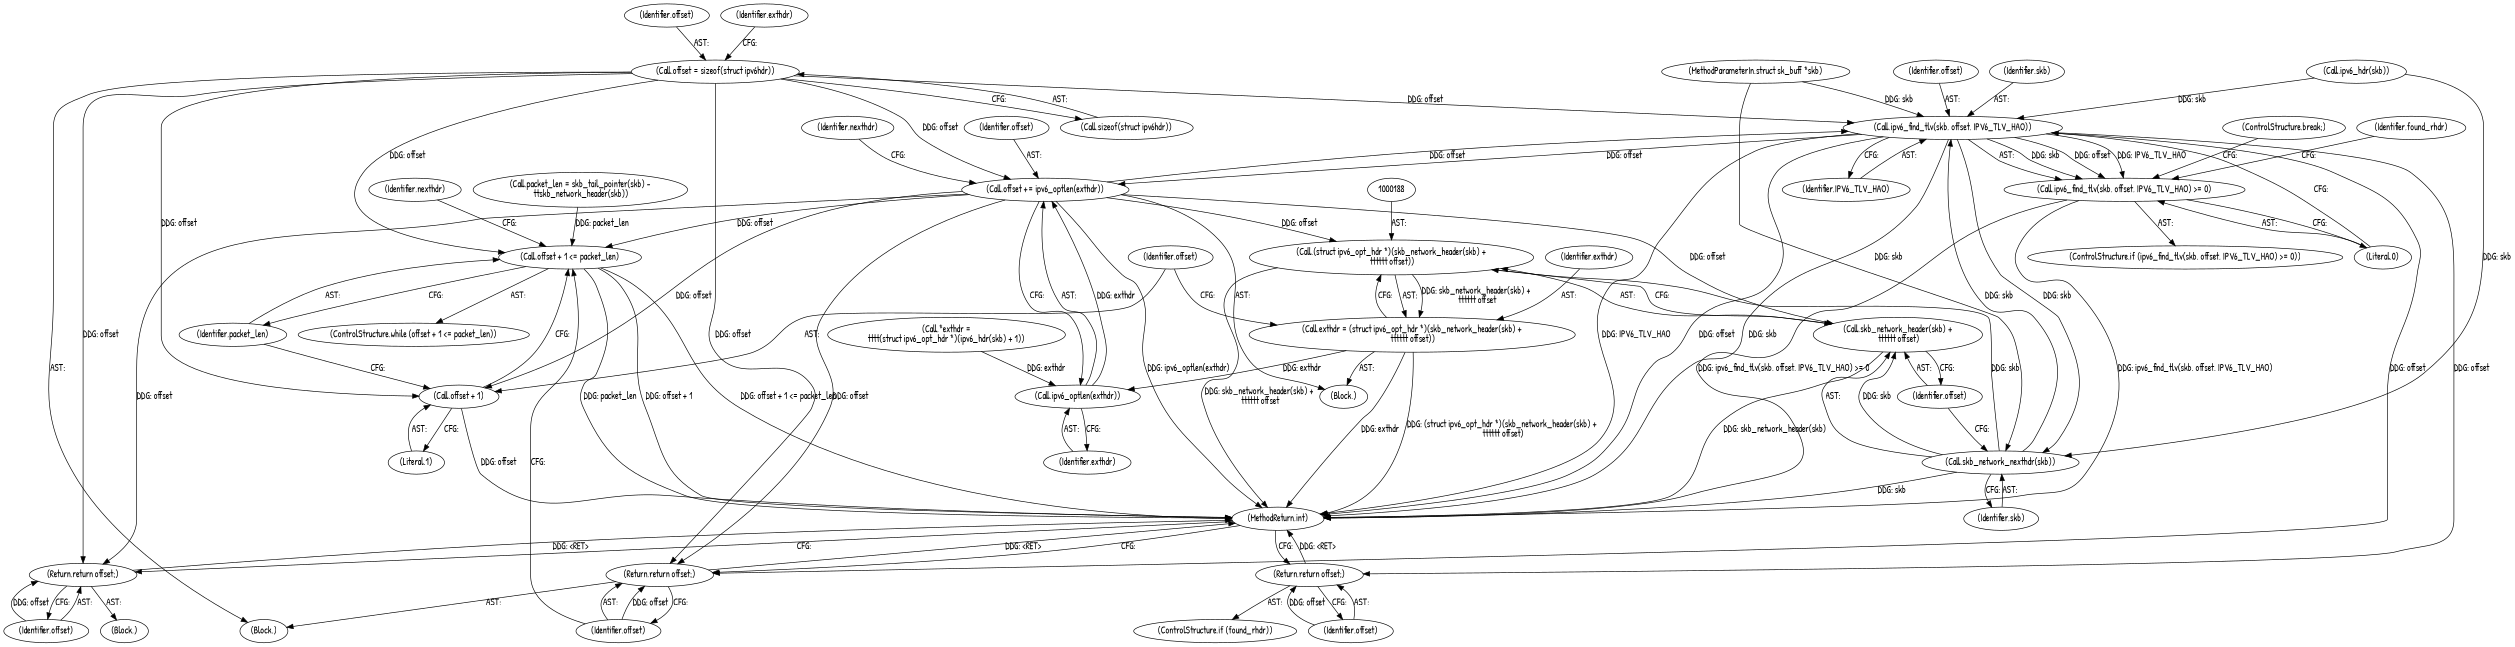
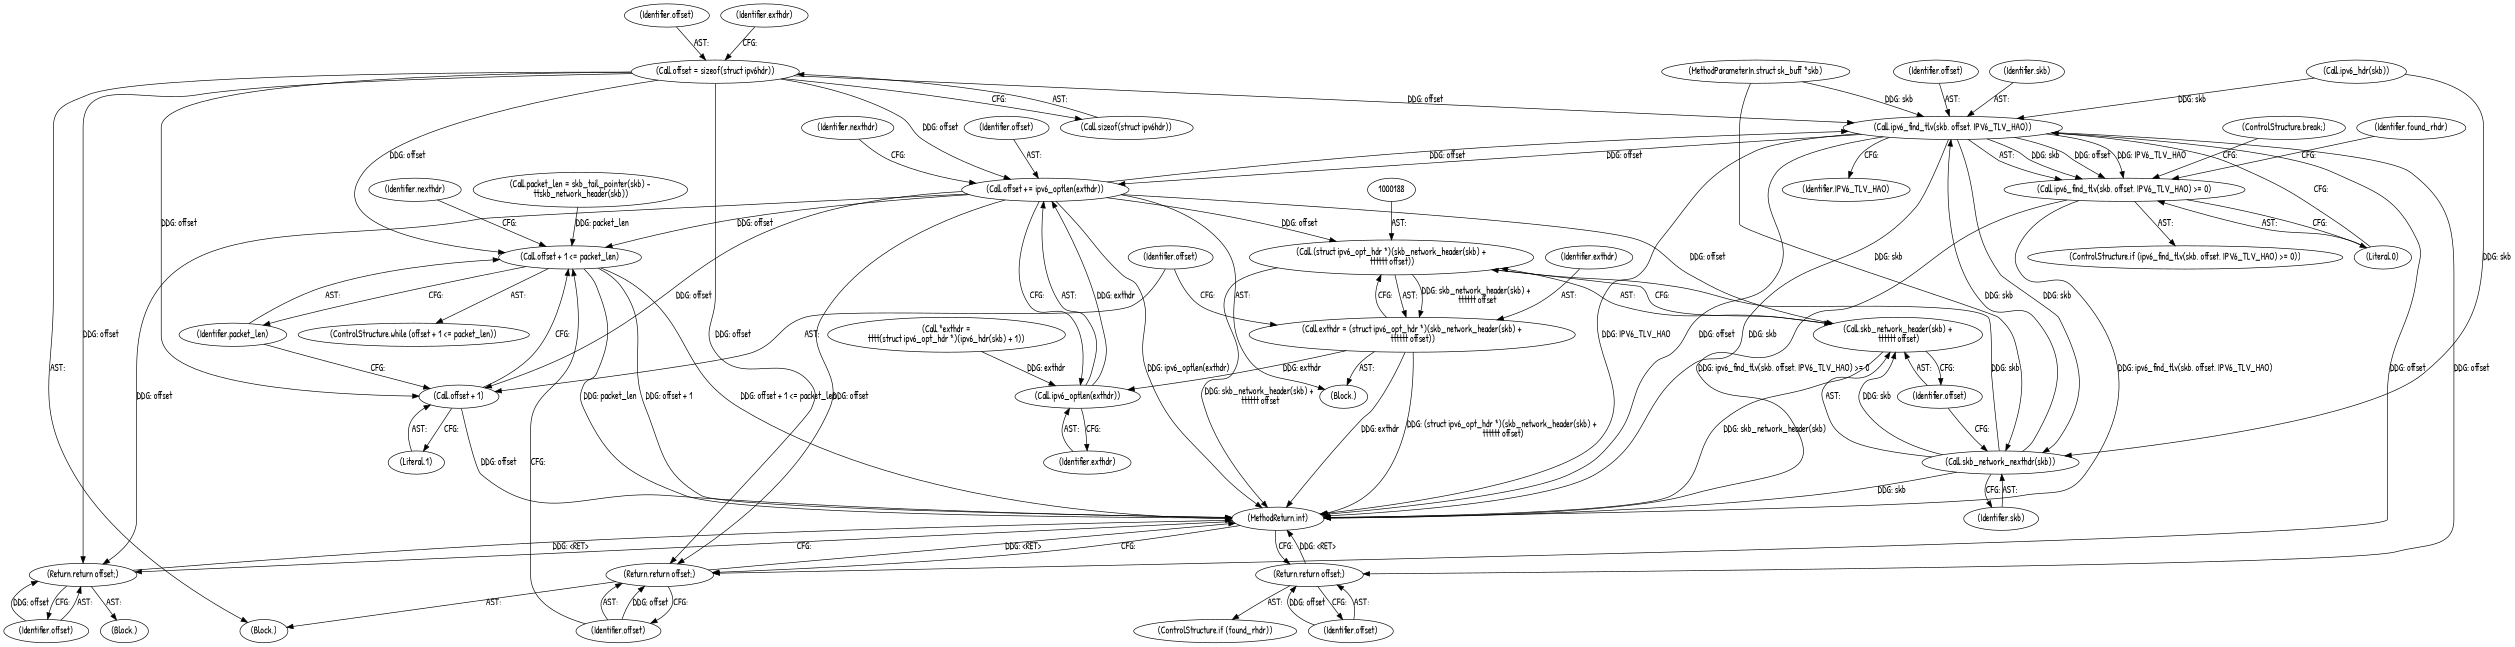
edge "(Identifier,IPV6_TLV_HAO)" -> "(Call,ipv6_find_tlv(skb, offset, IPV6_TLV_HAO))": removed, label "AST:"
